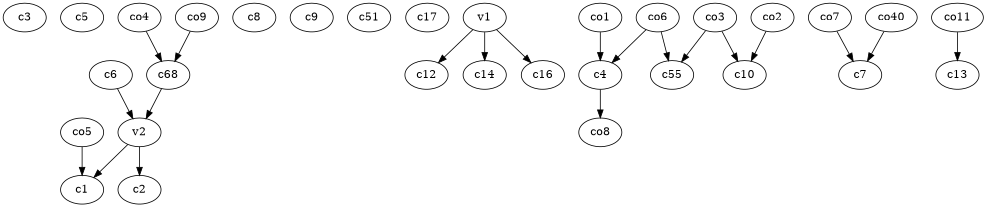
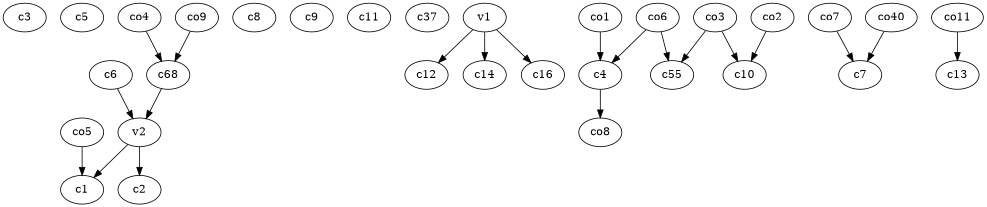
node "c51": label "c51" -> "c11"
node "c17": label "c17" -> "c37"
